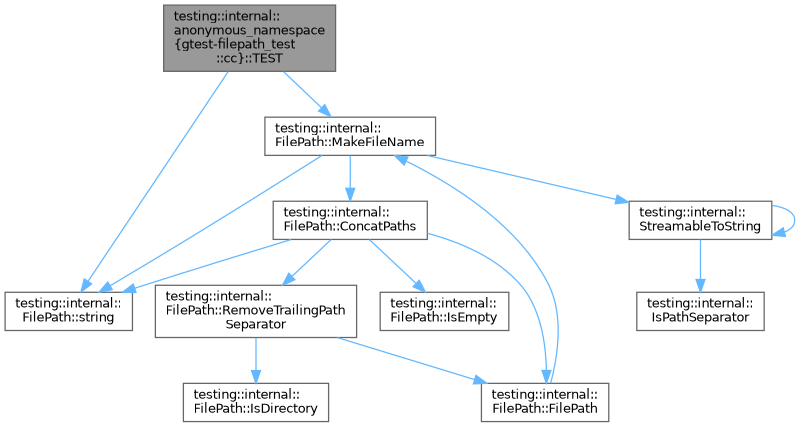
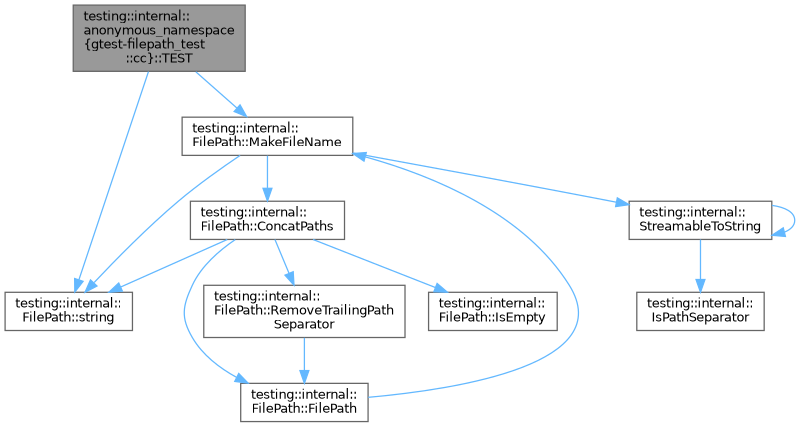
node "testing::internal:: FilePath::IsDirectory": removed
